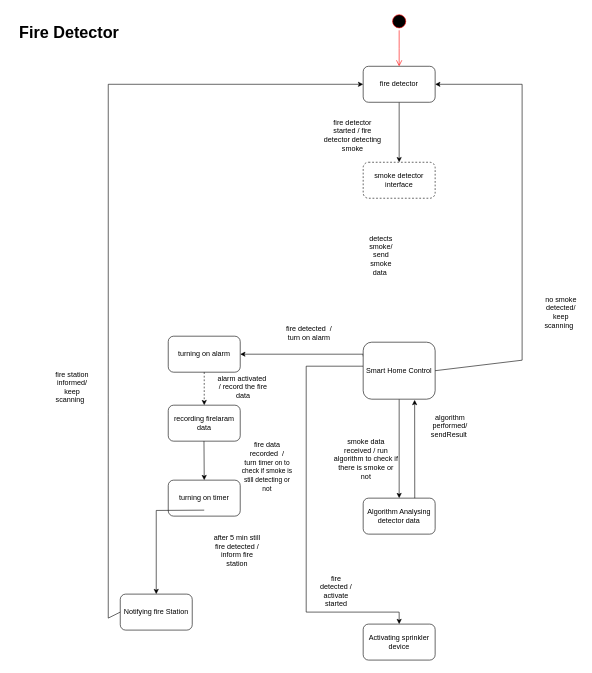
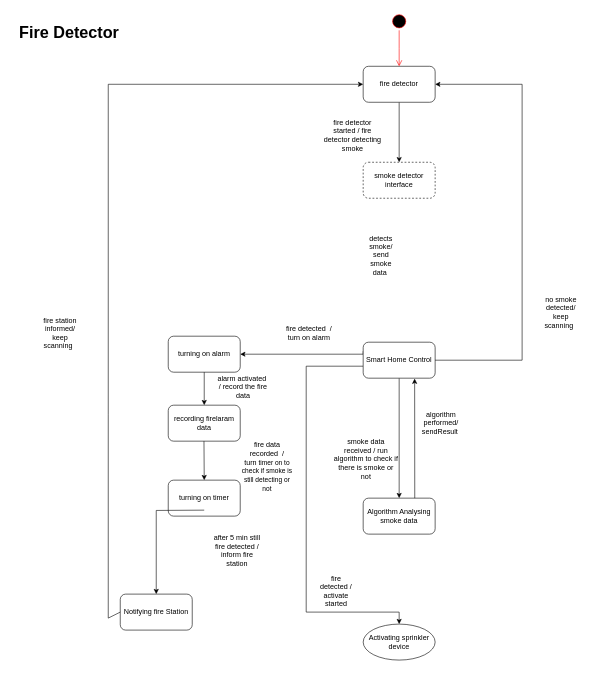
node "Smart Home Control": size 72x57 -> 72x36
edge "turning on alarm" -> "recording firelaram data": style dashed -> solid
node "fire station informed/ keep scanning": moved (72, 387) -> (60, 333)
node "algorithm performed/ sendResult": moved (450, 426) -> (441, 423)
node "Algorithm Analysing detector data": label "Algorithm Analysing detector data" -> "Algorithm Analysing smoke data"
node "Activating sprinkler device": shape rounded rectangle -> ellipse
